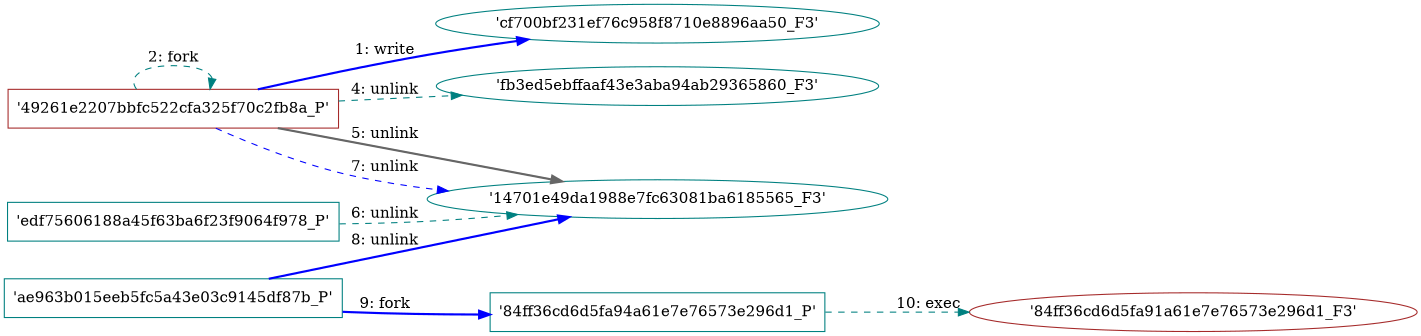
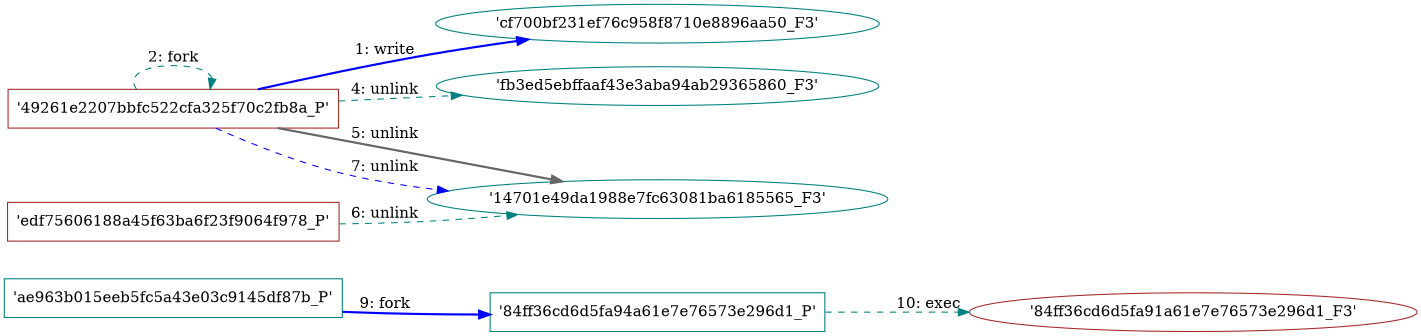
node "'edf75606188a45f63ba6f23f9064f978_P'": color teal -> brown
edge "'ae963b015eeb5fc5a43e03c9145df87b_P'" -> "'14701e49da1988e7fc63081ba6185565_F3'": removed, label "8: unlink"
